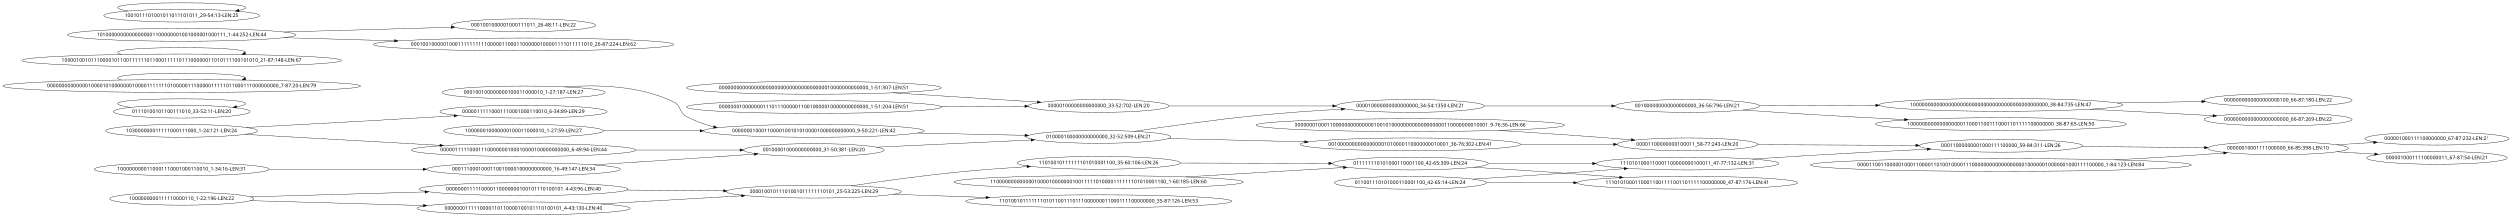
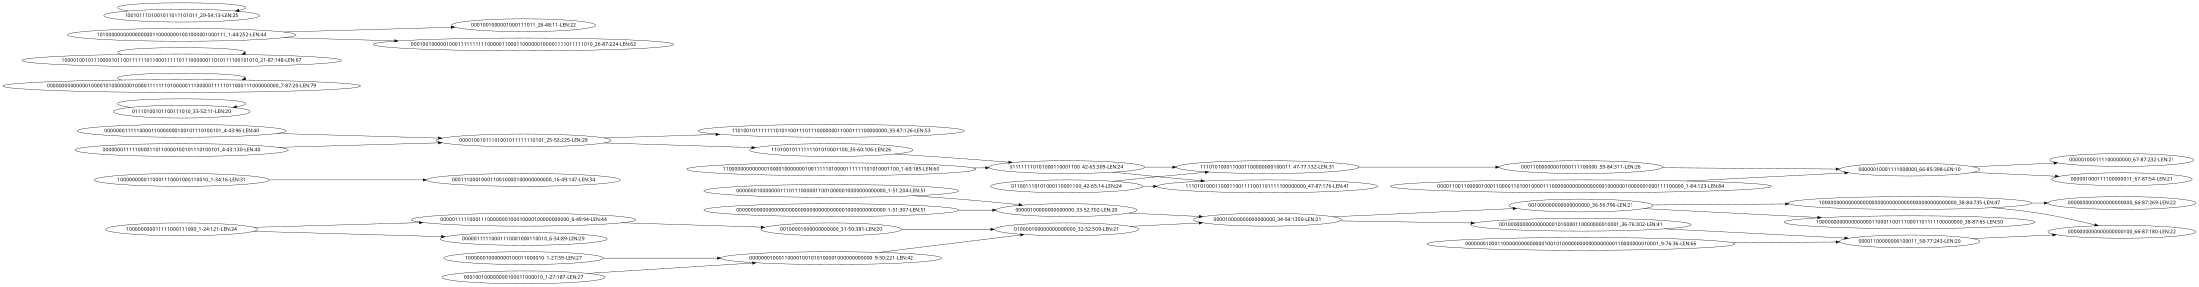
node "103000000011111000111000_1-24:121-LEN:24": label "103000000011111000111000_1-24:121-LEN:24" -> "100000000011111000111000_1-24:121-LEN:24"
edge "010000100000000000000_32-52:509-LEN:21" -> "00100000000000000001010000110000000010001_36-76:302-LEN:41": now "000010000000000000000_34-54:1350-LEN:21" -> "00100000000000000001010000110000000010001_36-76:302-LEN:41"
edge "00001100000000100011_58-77:243-LEN:20" -> "00011000000001000111100000_59-84:311-LEN:26": now "00001100000000100011_58-77:243-LEN:20" -> "0000000000000000000100_66-87:180-LEN:22"
edge "0001110001000110010000100000000000_16-49:147-LEN:34" -> "00100001000000000000_31-50:381-LEN:20": removed
node "1000000000111110000110_1-22:196-LEN:22": removed
